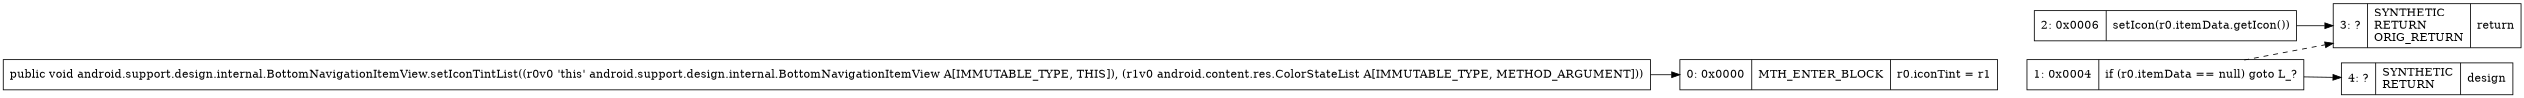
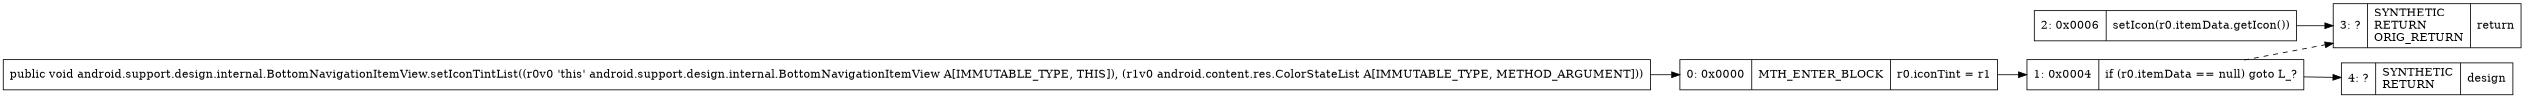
edge "0: 0x0000" -> "1: 0x0004": added
